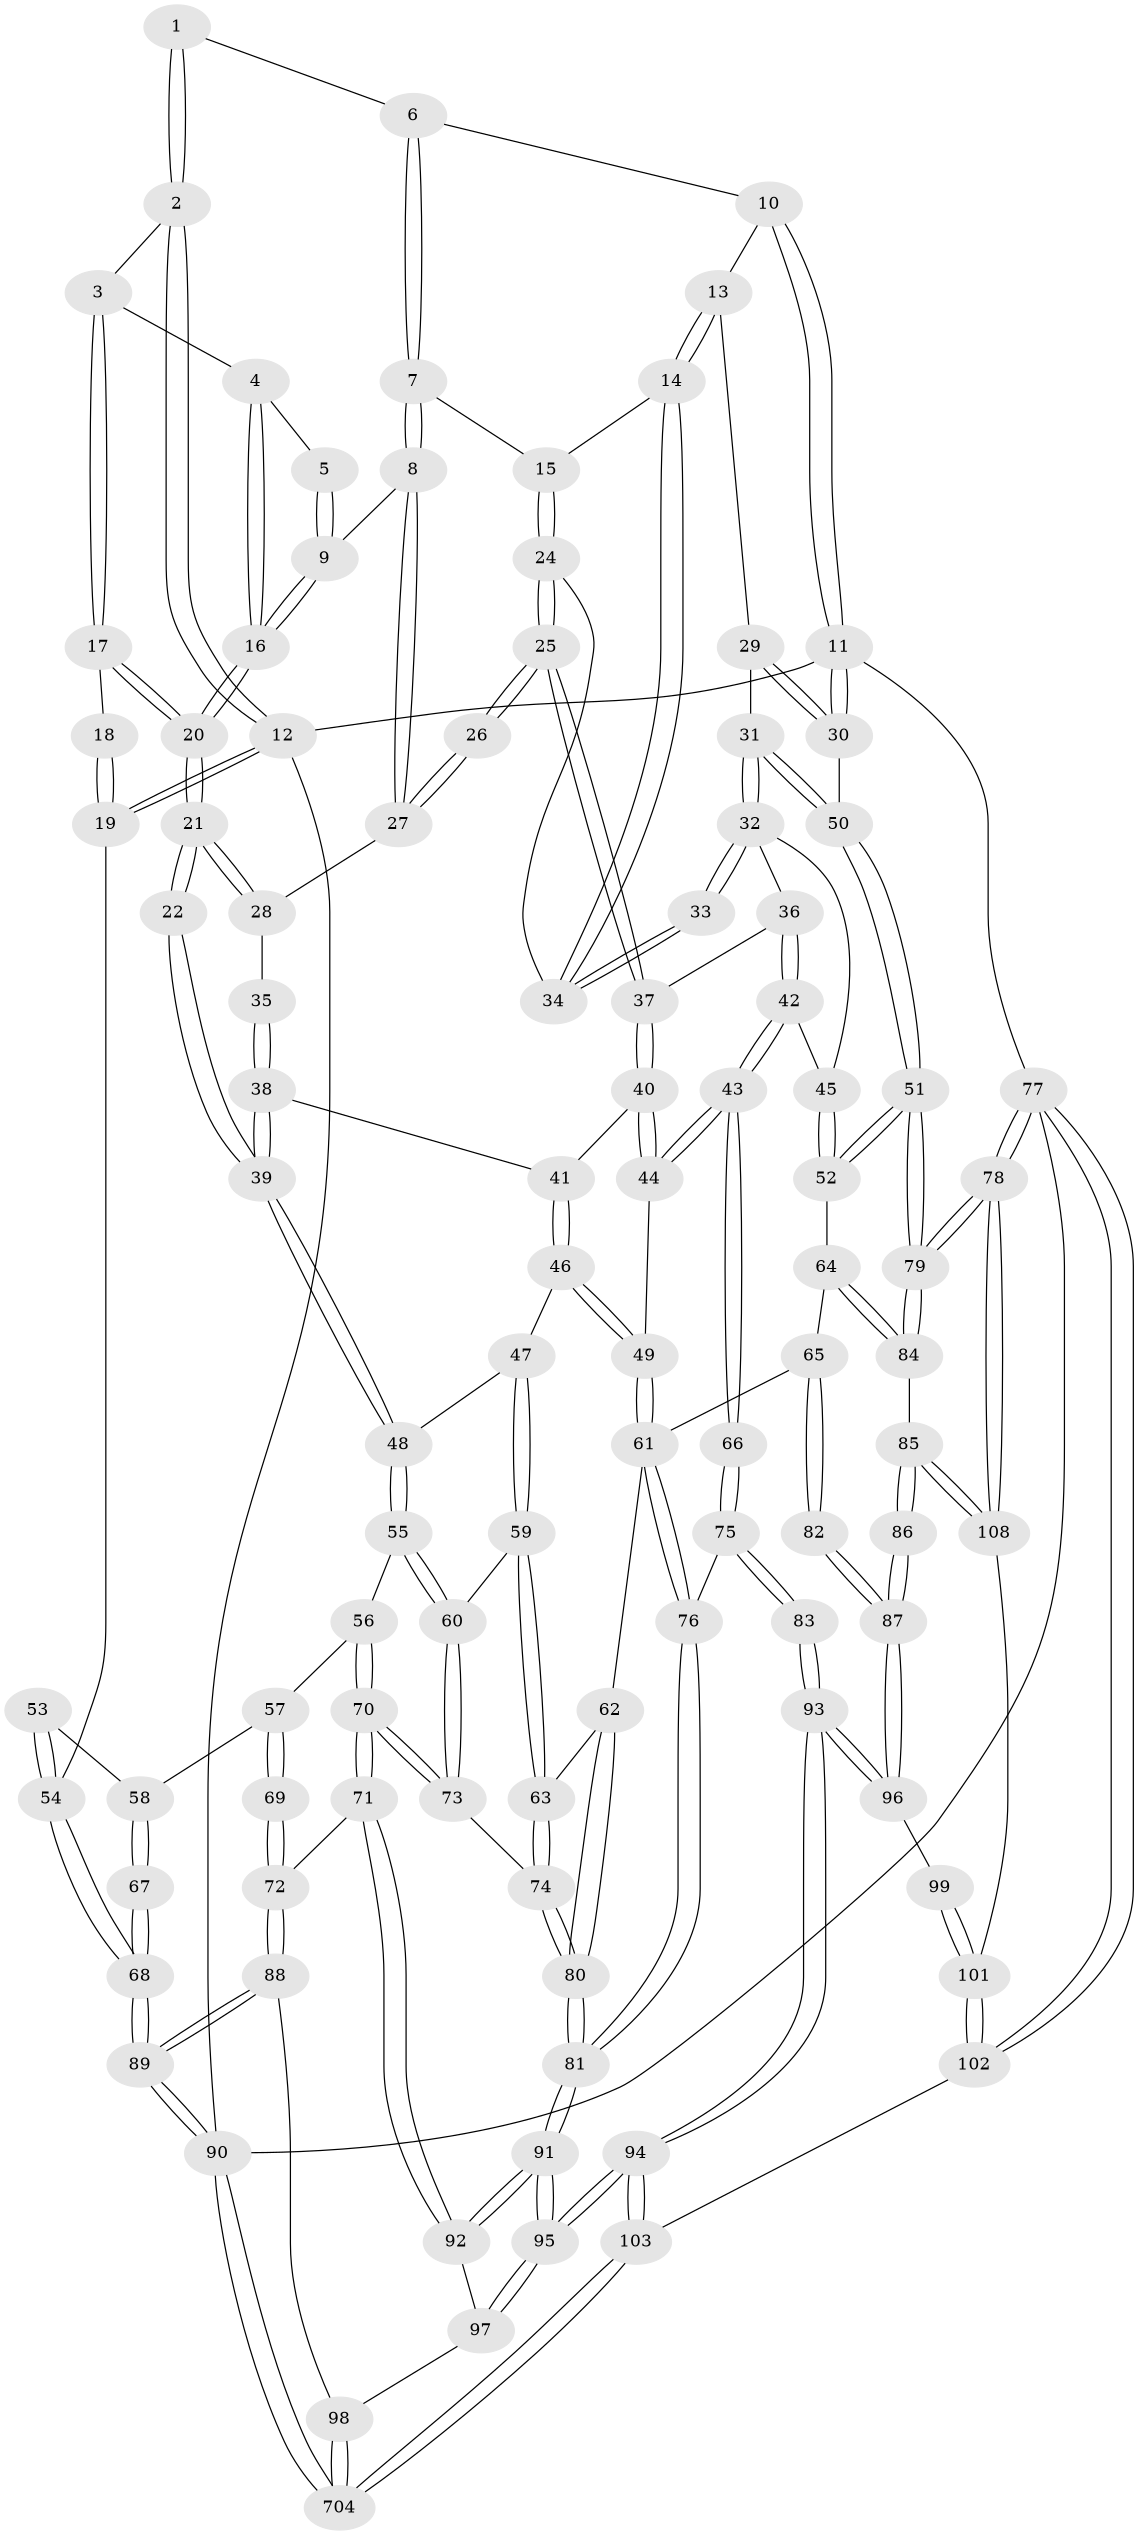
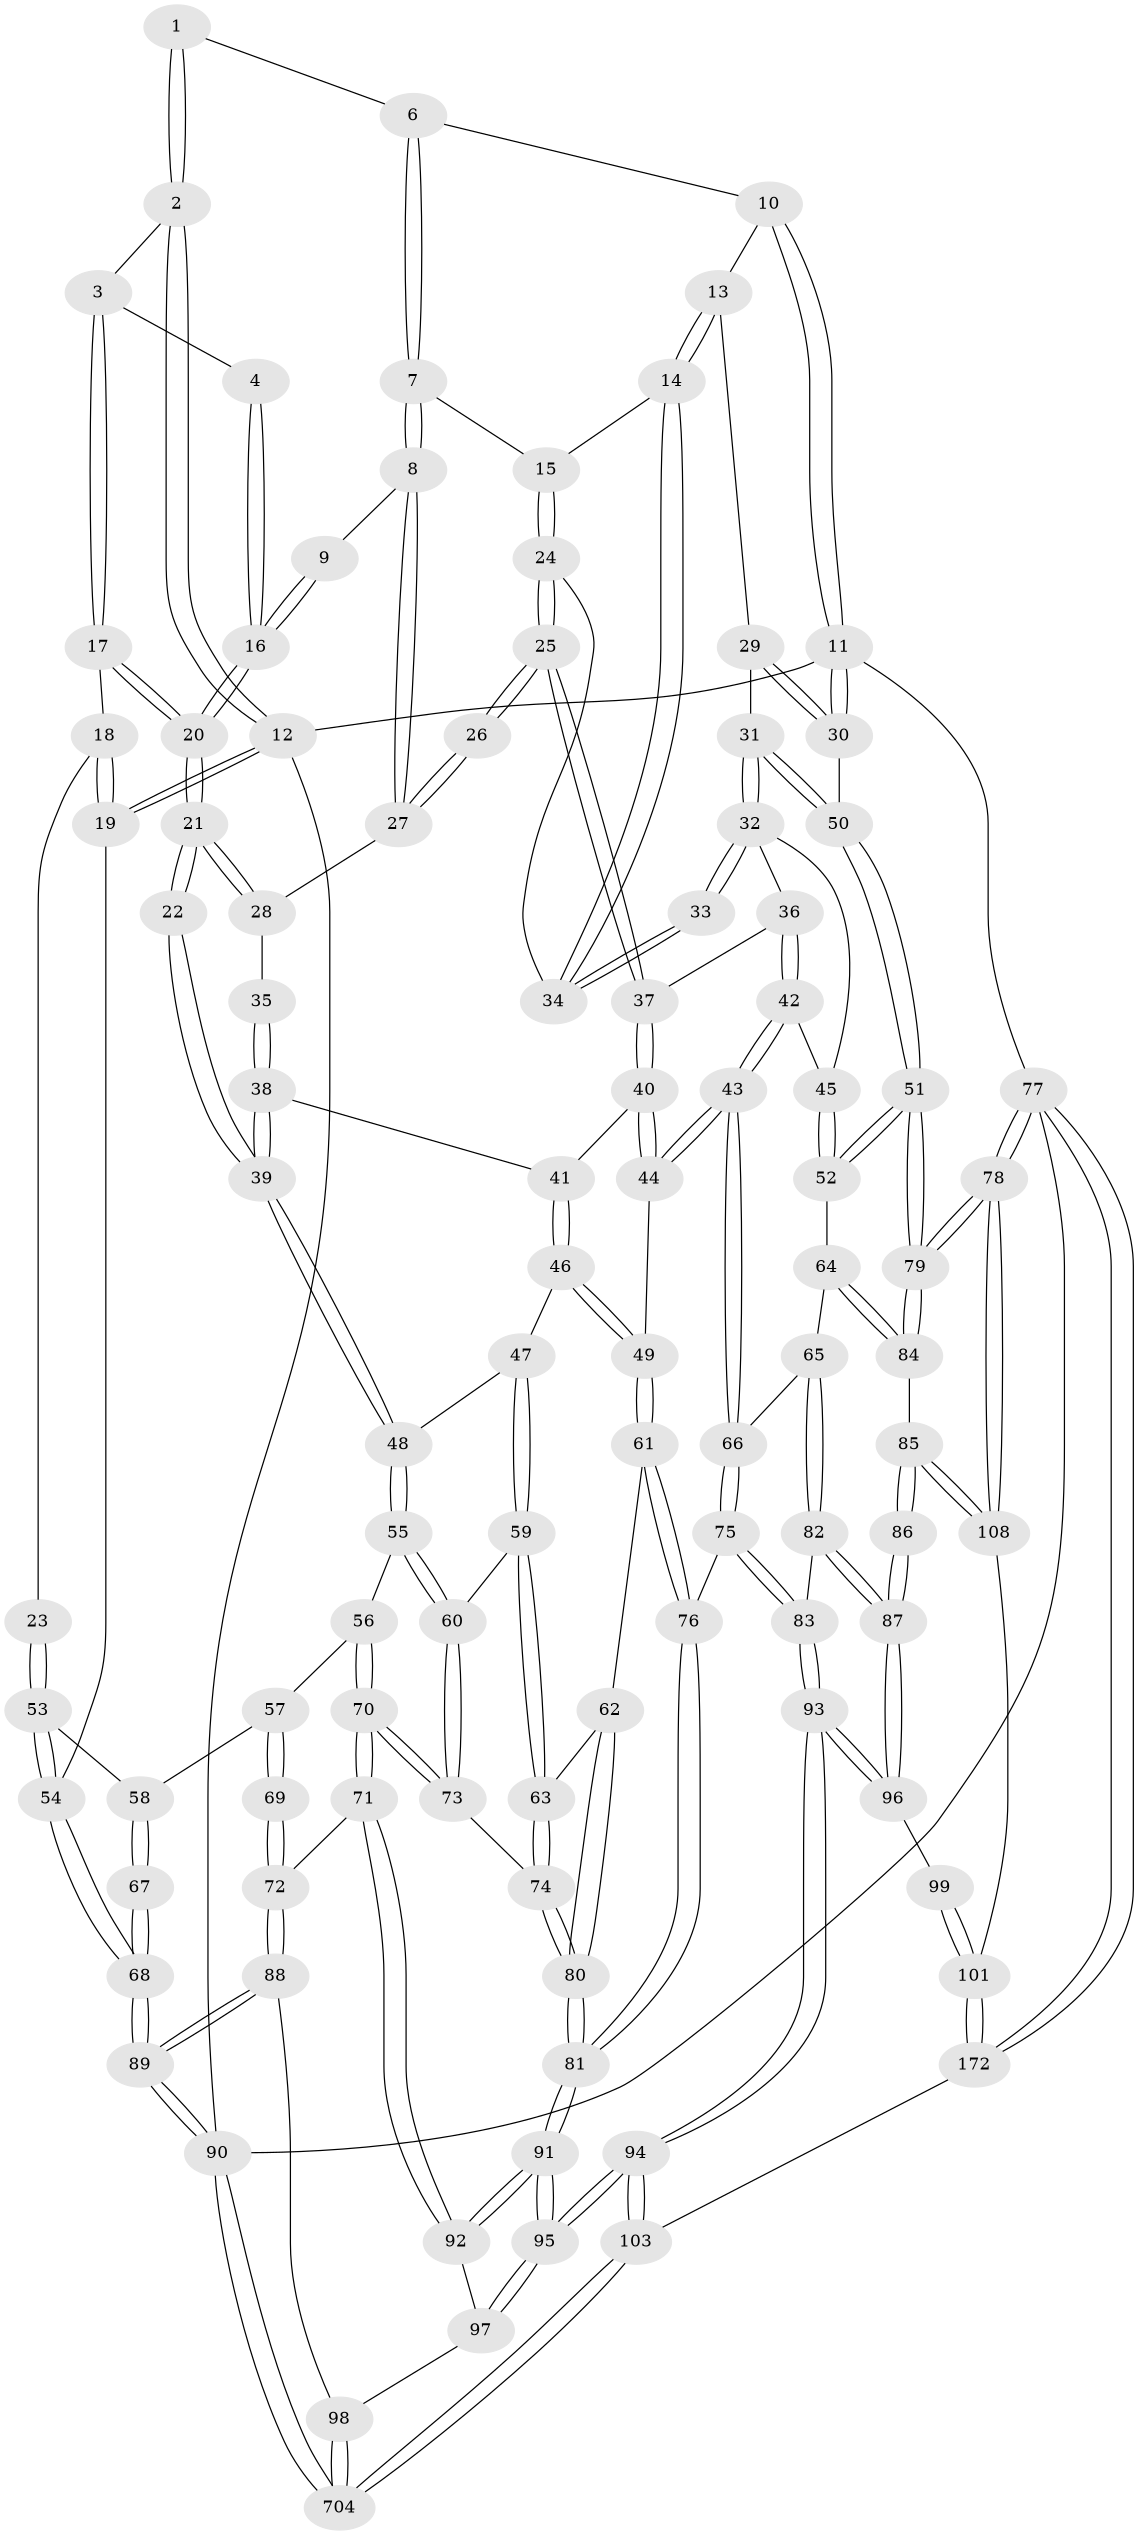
node "5": removed
edge "65" -- "61": now "65" -- "66"
edge "82" -- "83": added
node "23": added
node "102": label "102" -> "172"
